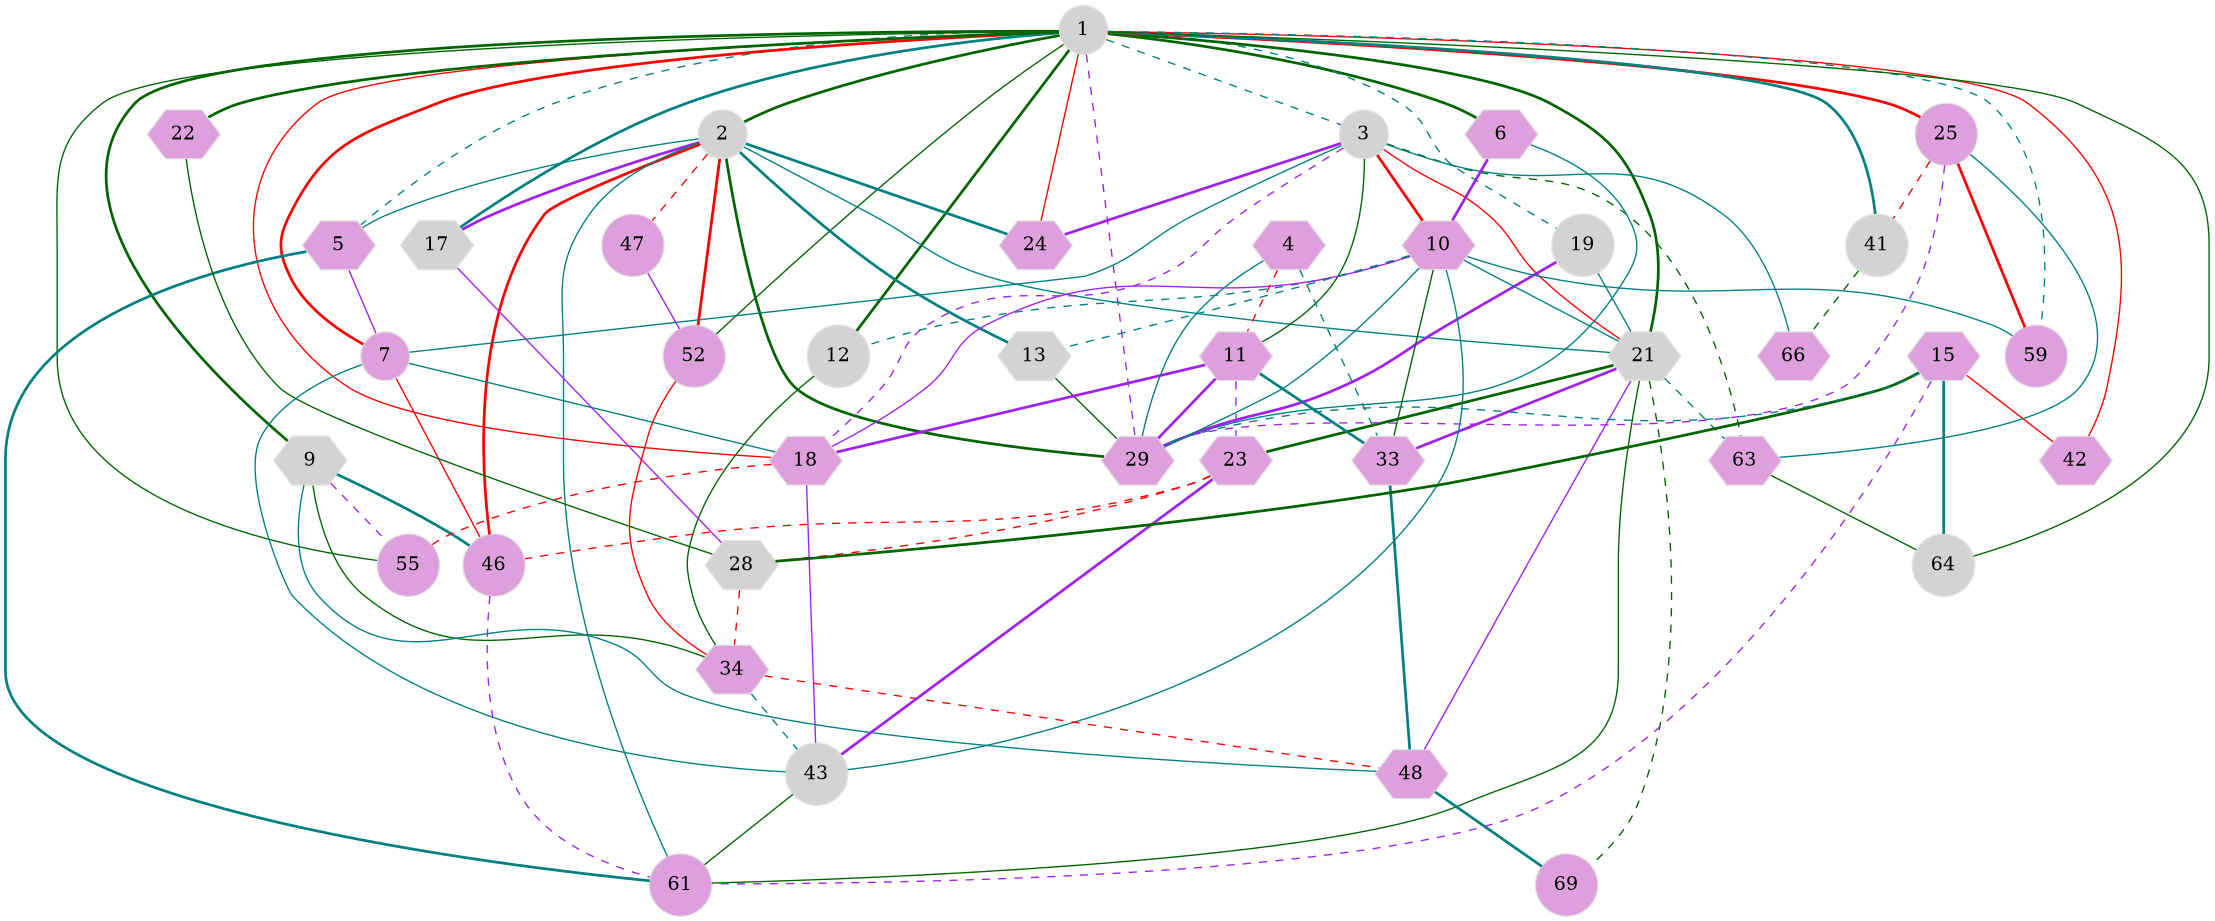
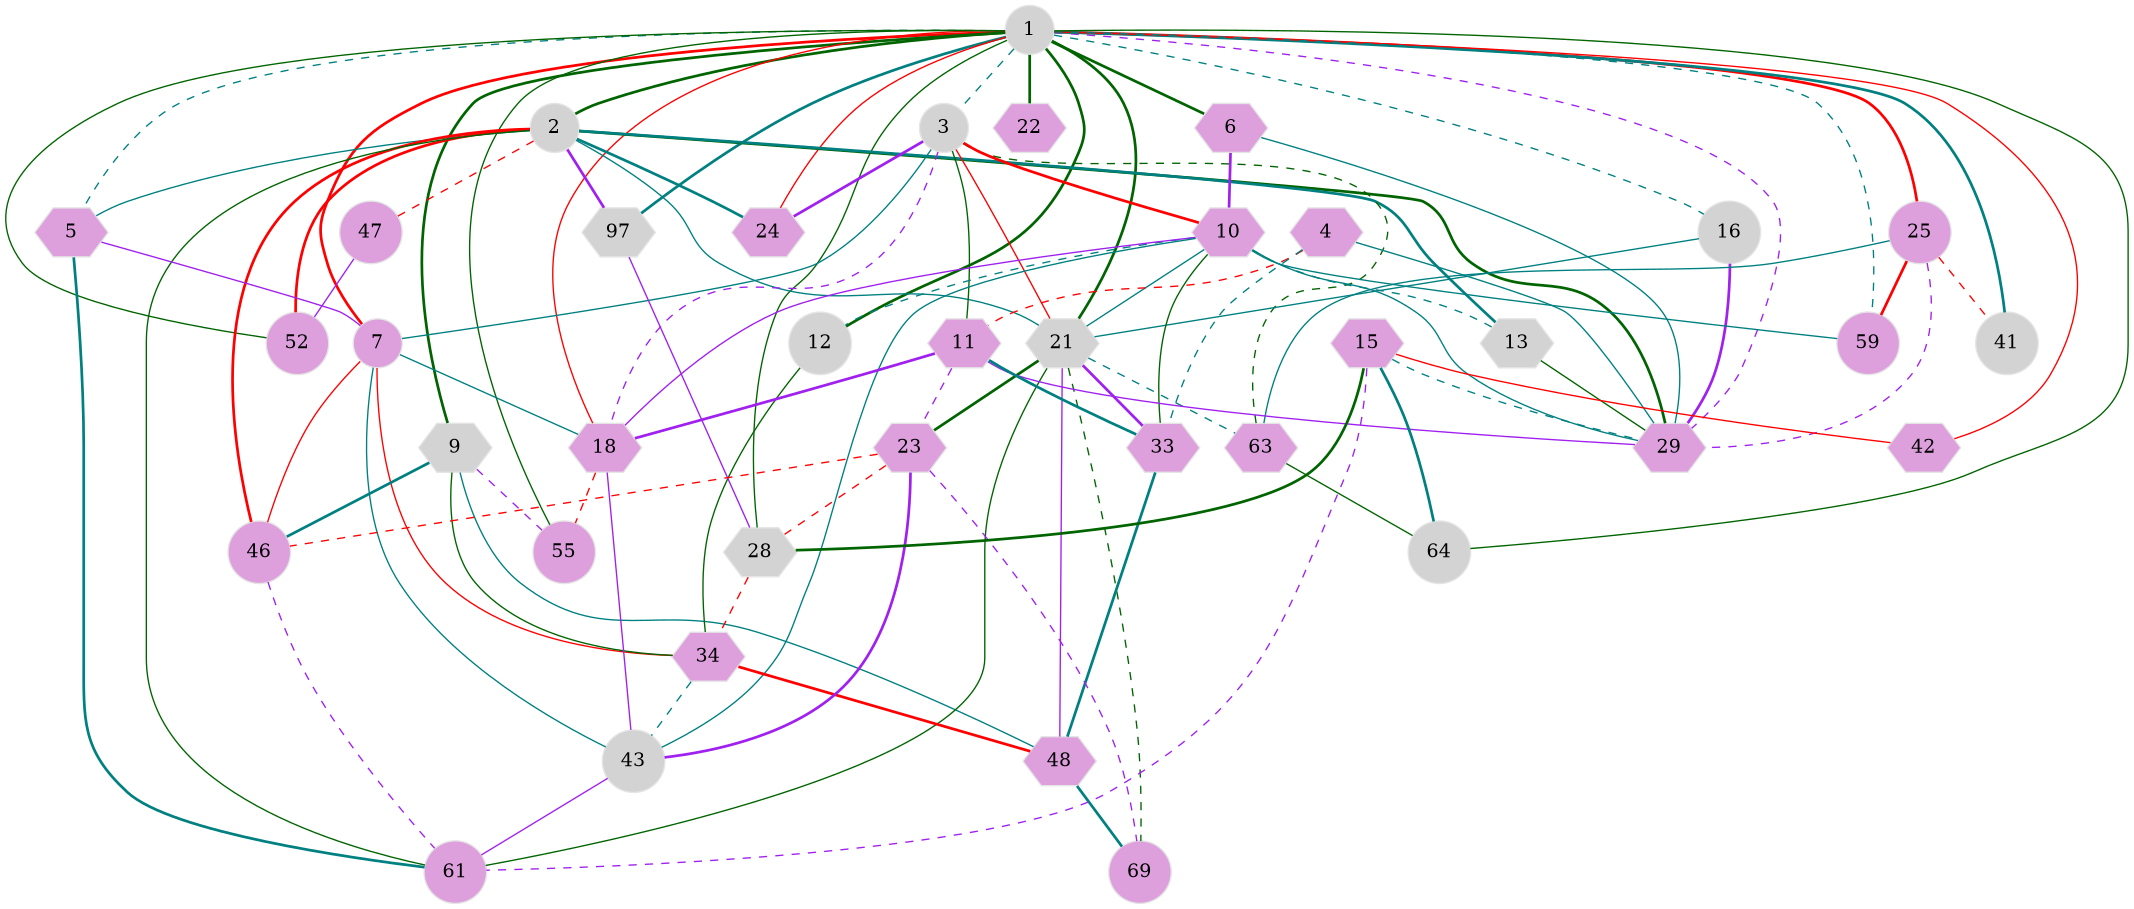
node "17": label "17" -> "97"
node "19": label "19" -> "16"
node "66": removed
edge "11" -- "29": style bold -> solid
edge "22" -- "28": now "1" -- "28"
edge "2" -- "61": color teal -> darkgreen
edge "52" -- "34": now "7" -- "34"
edge "23" -- "69": added
edge "34" -- "48": style dashed -> bold
edge "43" -- "61": color darkgreen -> purple
